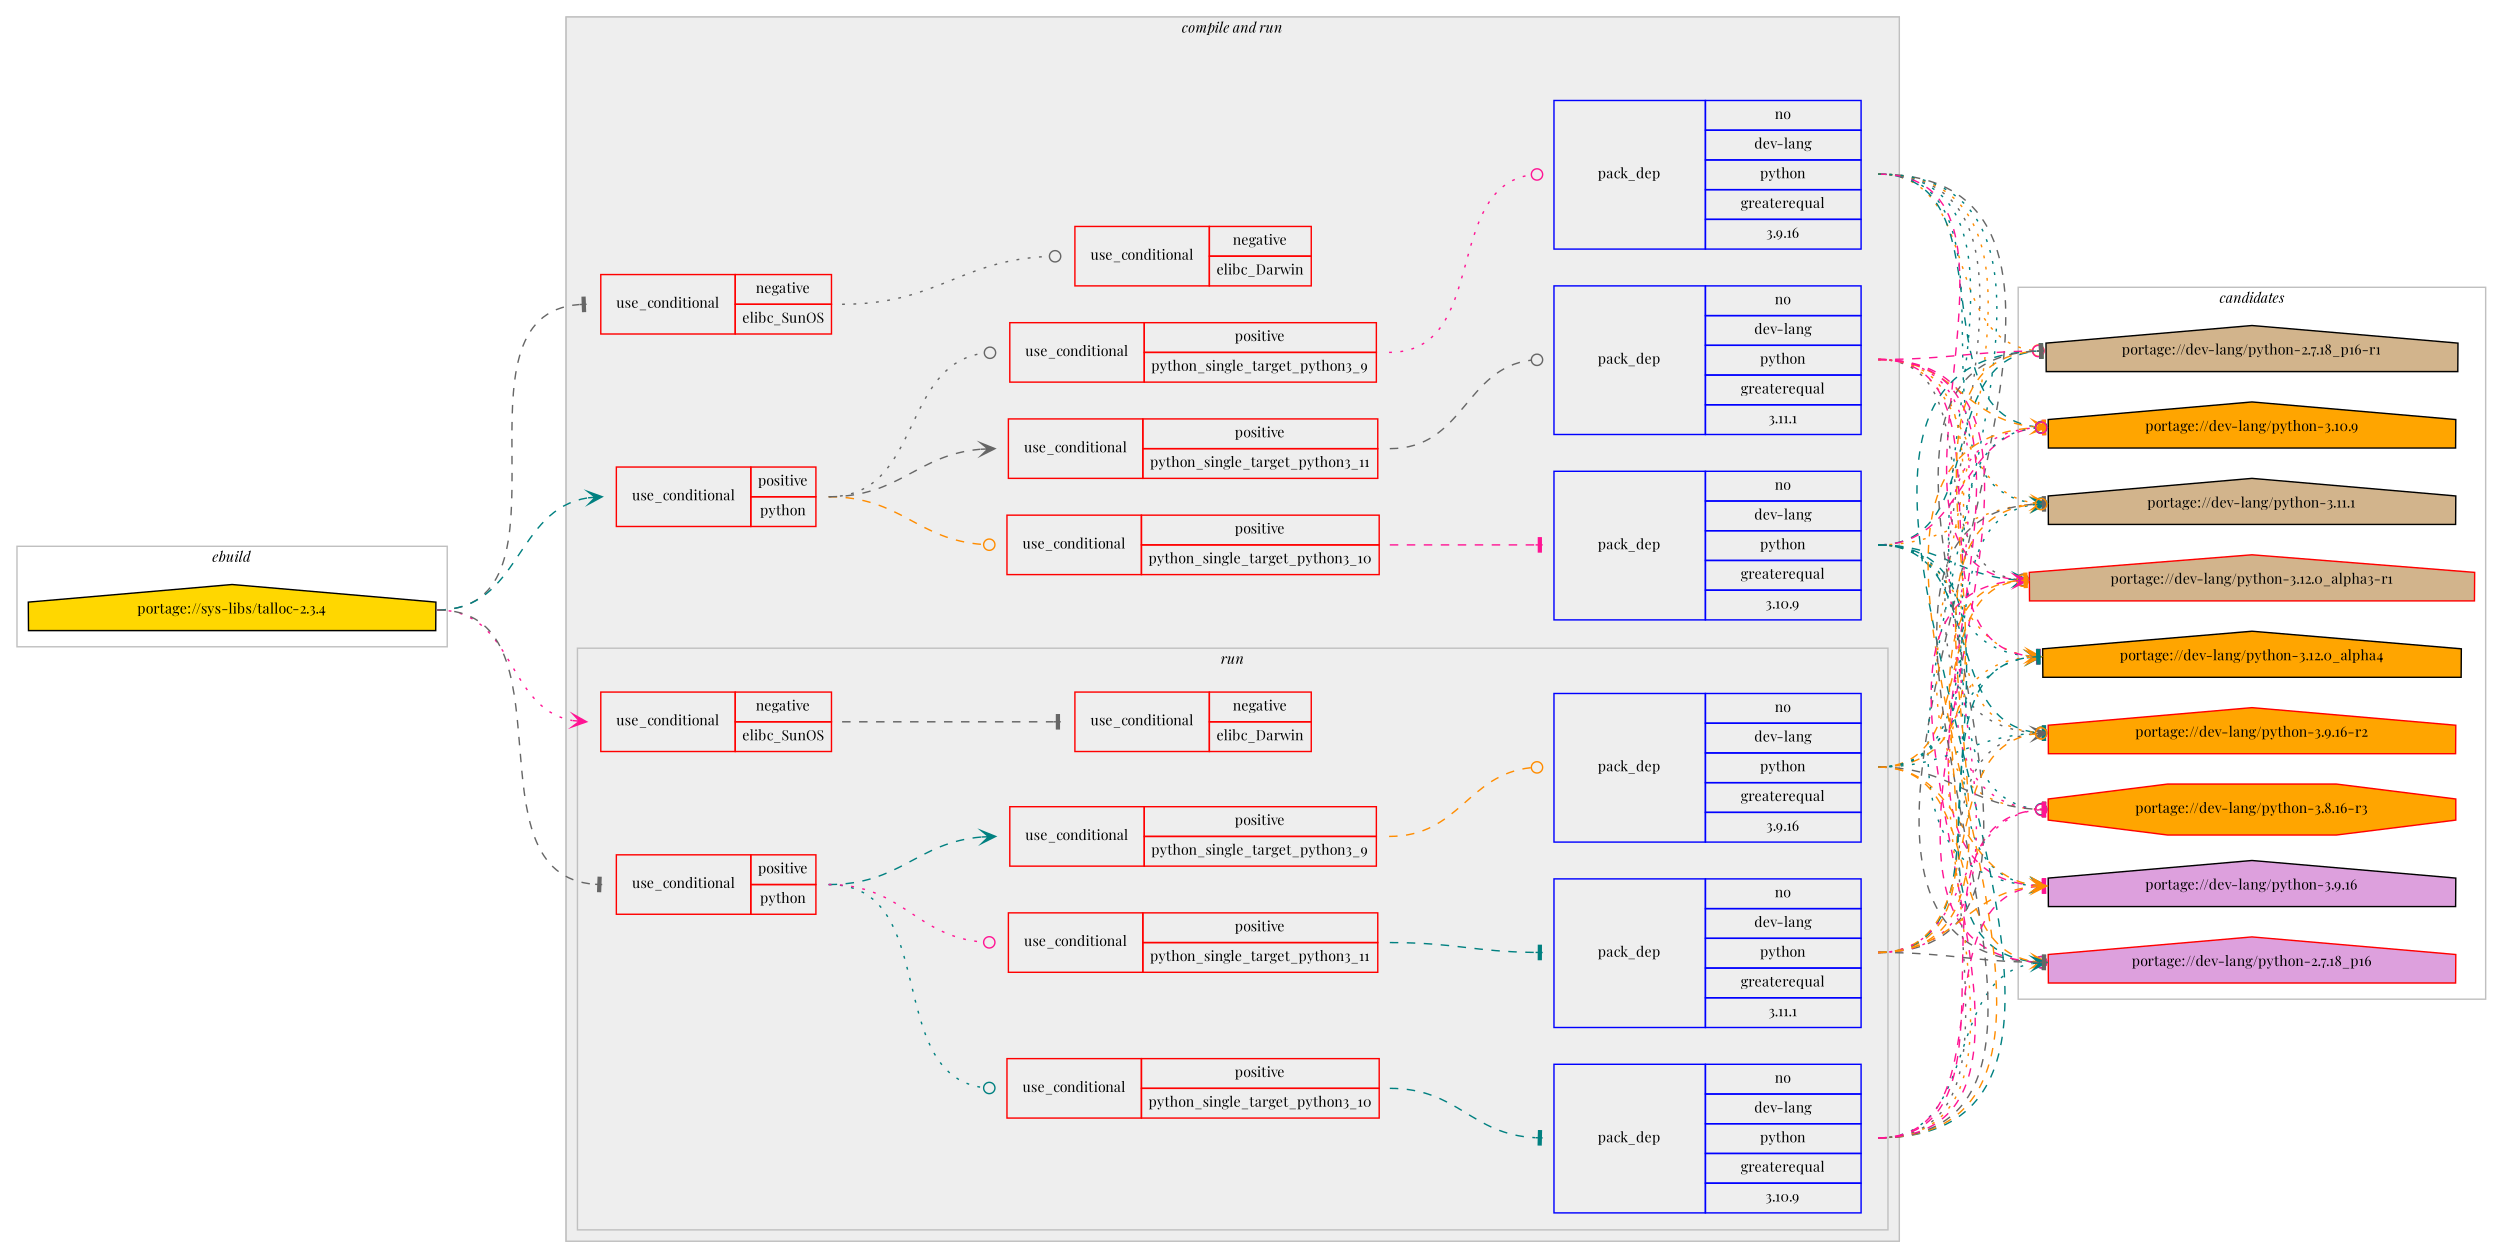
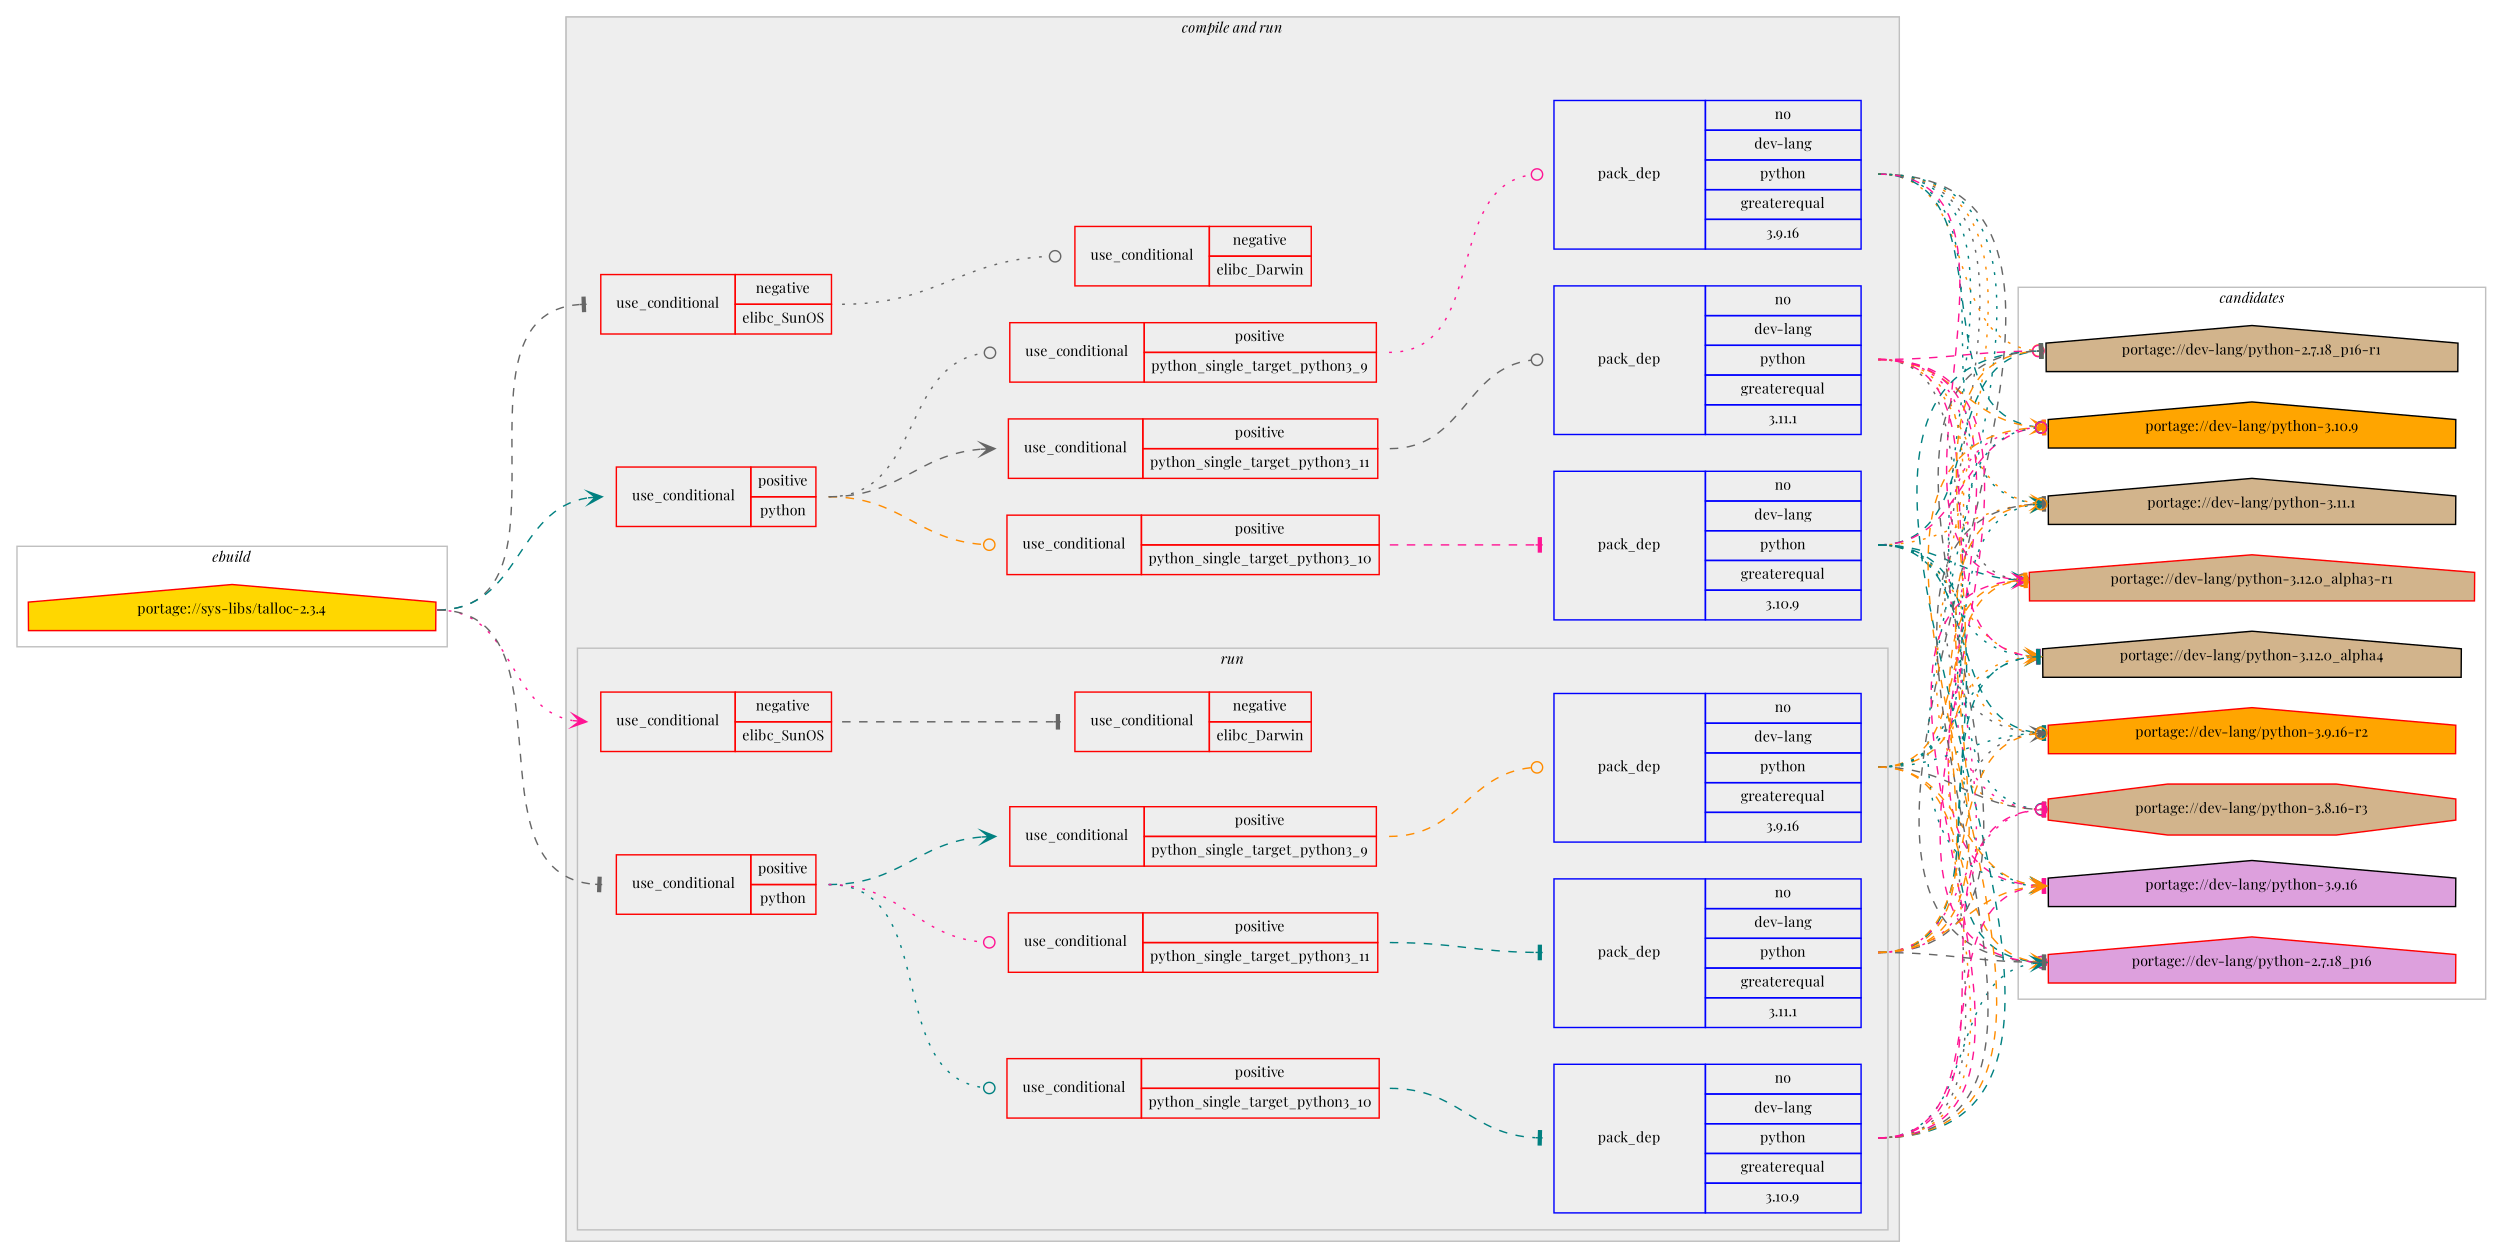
node "portage://sys-libs/talloc-2.3.4": color black -> red
node "portage://dev-lang/python-3.12.0_alpha4": fillcolor orange -> tan
node "portage://dev-lang/python-3.8.16-r3": fillcolor orange -> tan
